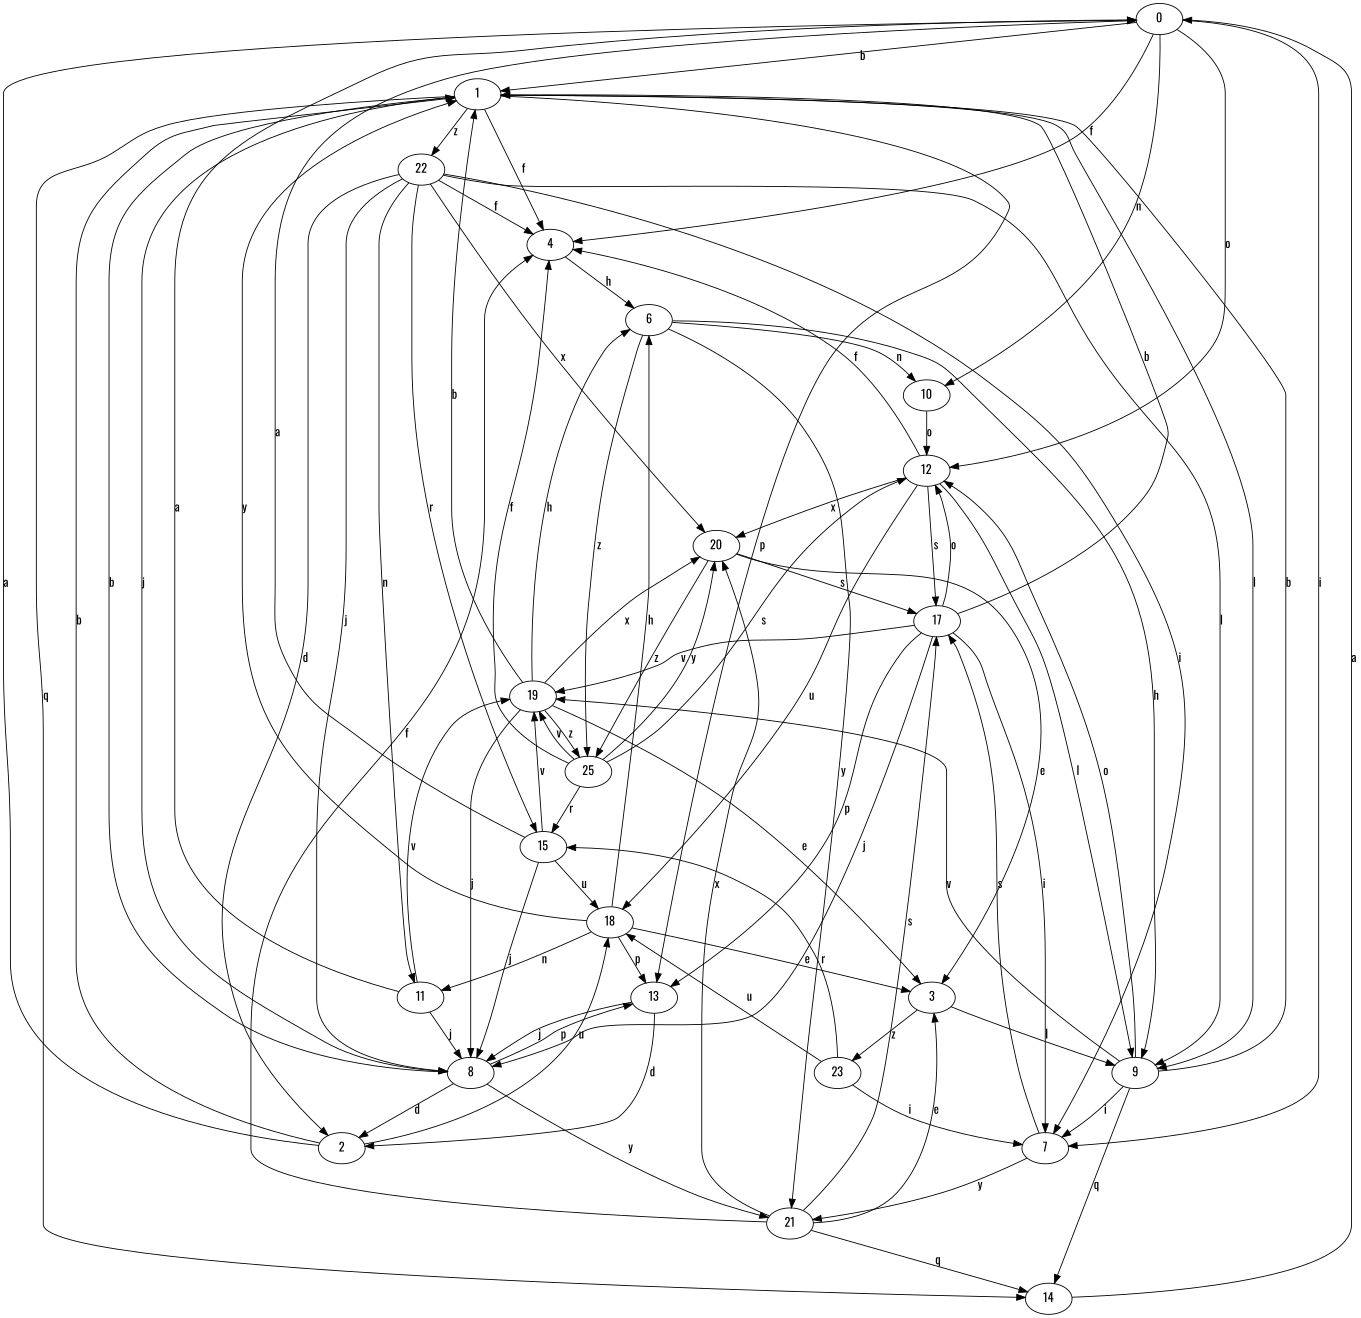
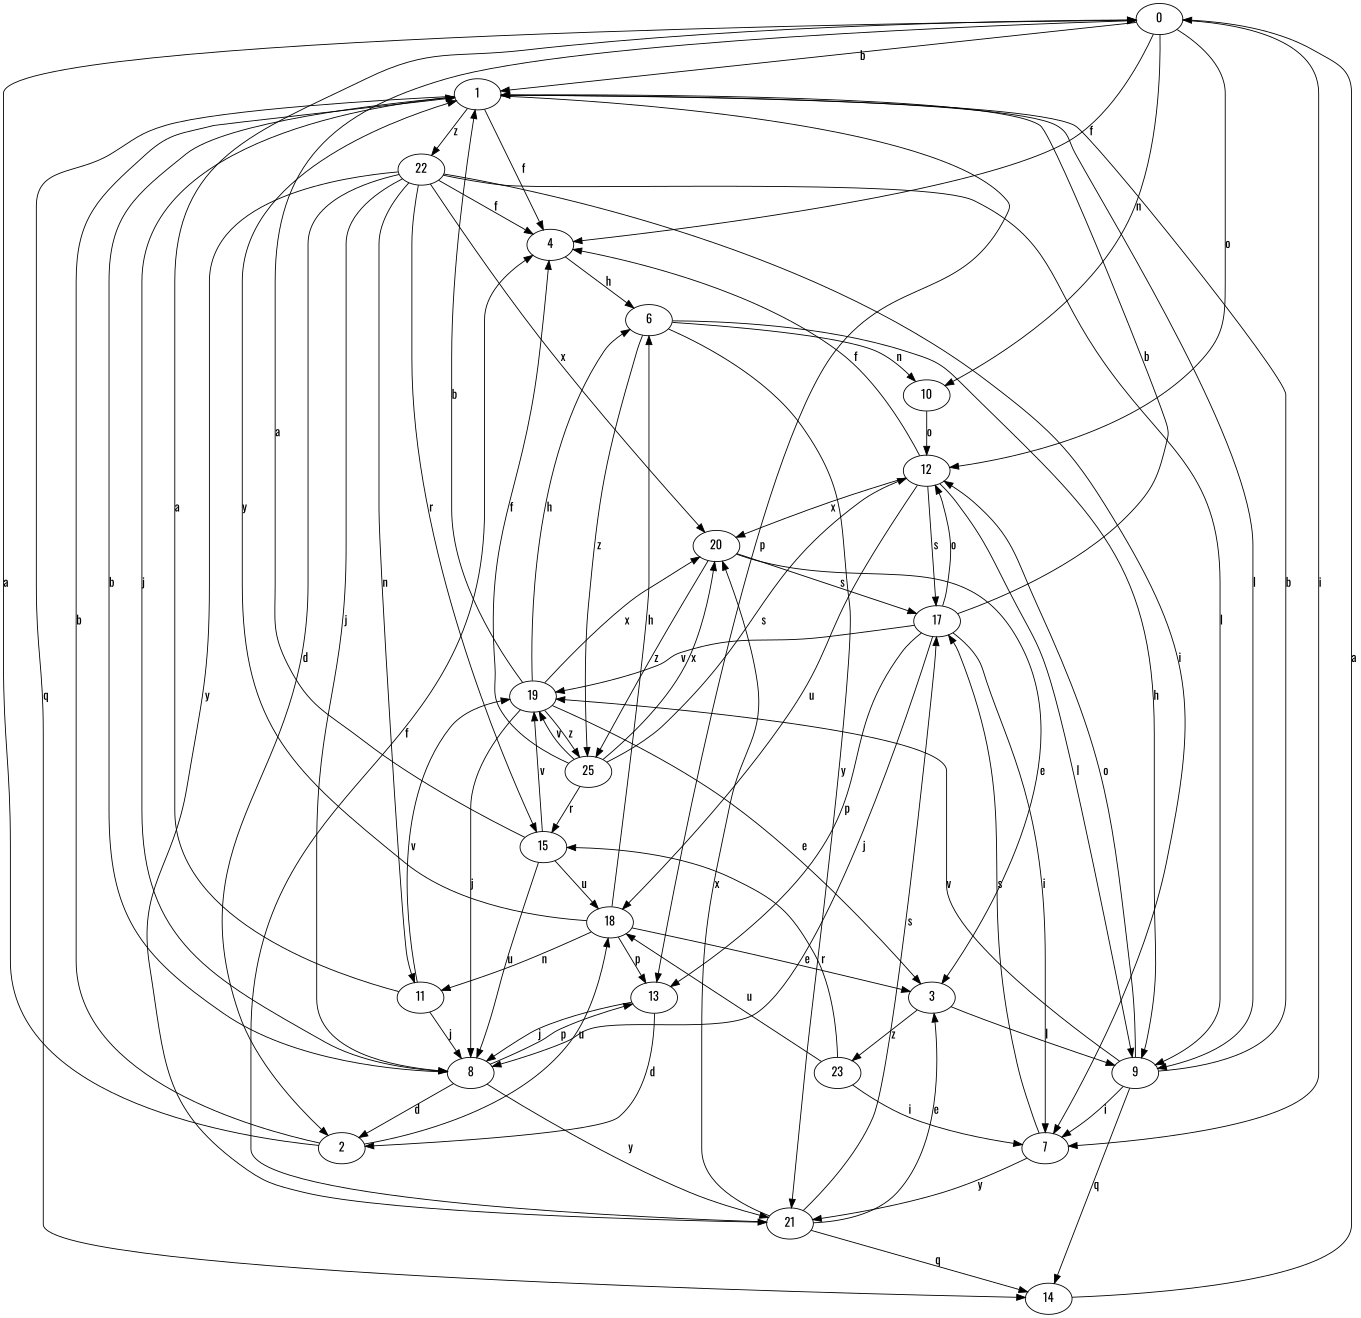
edge "25" -> "20": label "y" -> "x"
edge "22" -> "21": added, label "y"
edge "15" -> "8": label "j" -> "u"
